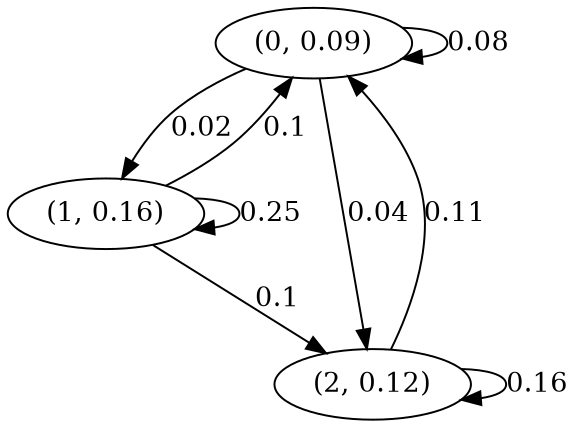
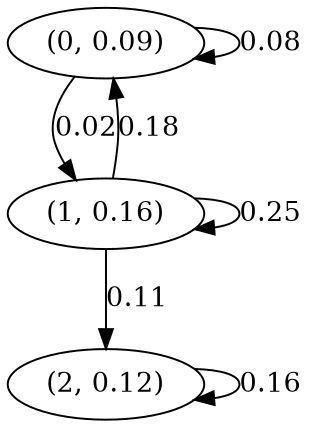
edge "(1, 0.16)" -> "(0, 0.09)": label "0.1" -> "0.18"
edge "(0, 0.09)" -> "(2, 0.12)": removed, label "0.04"
edge "(2, 0.12)" -> "(0, 0.09)": removed, label "0.11"
edge "(1, 0.16)" -> "(2, 0.12)": label "0.1" -> "0.11"
